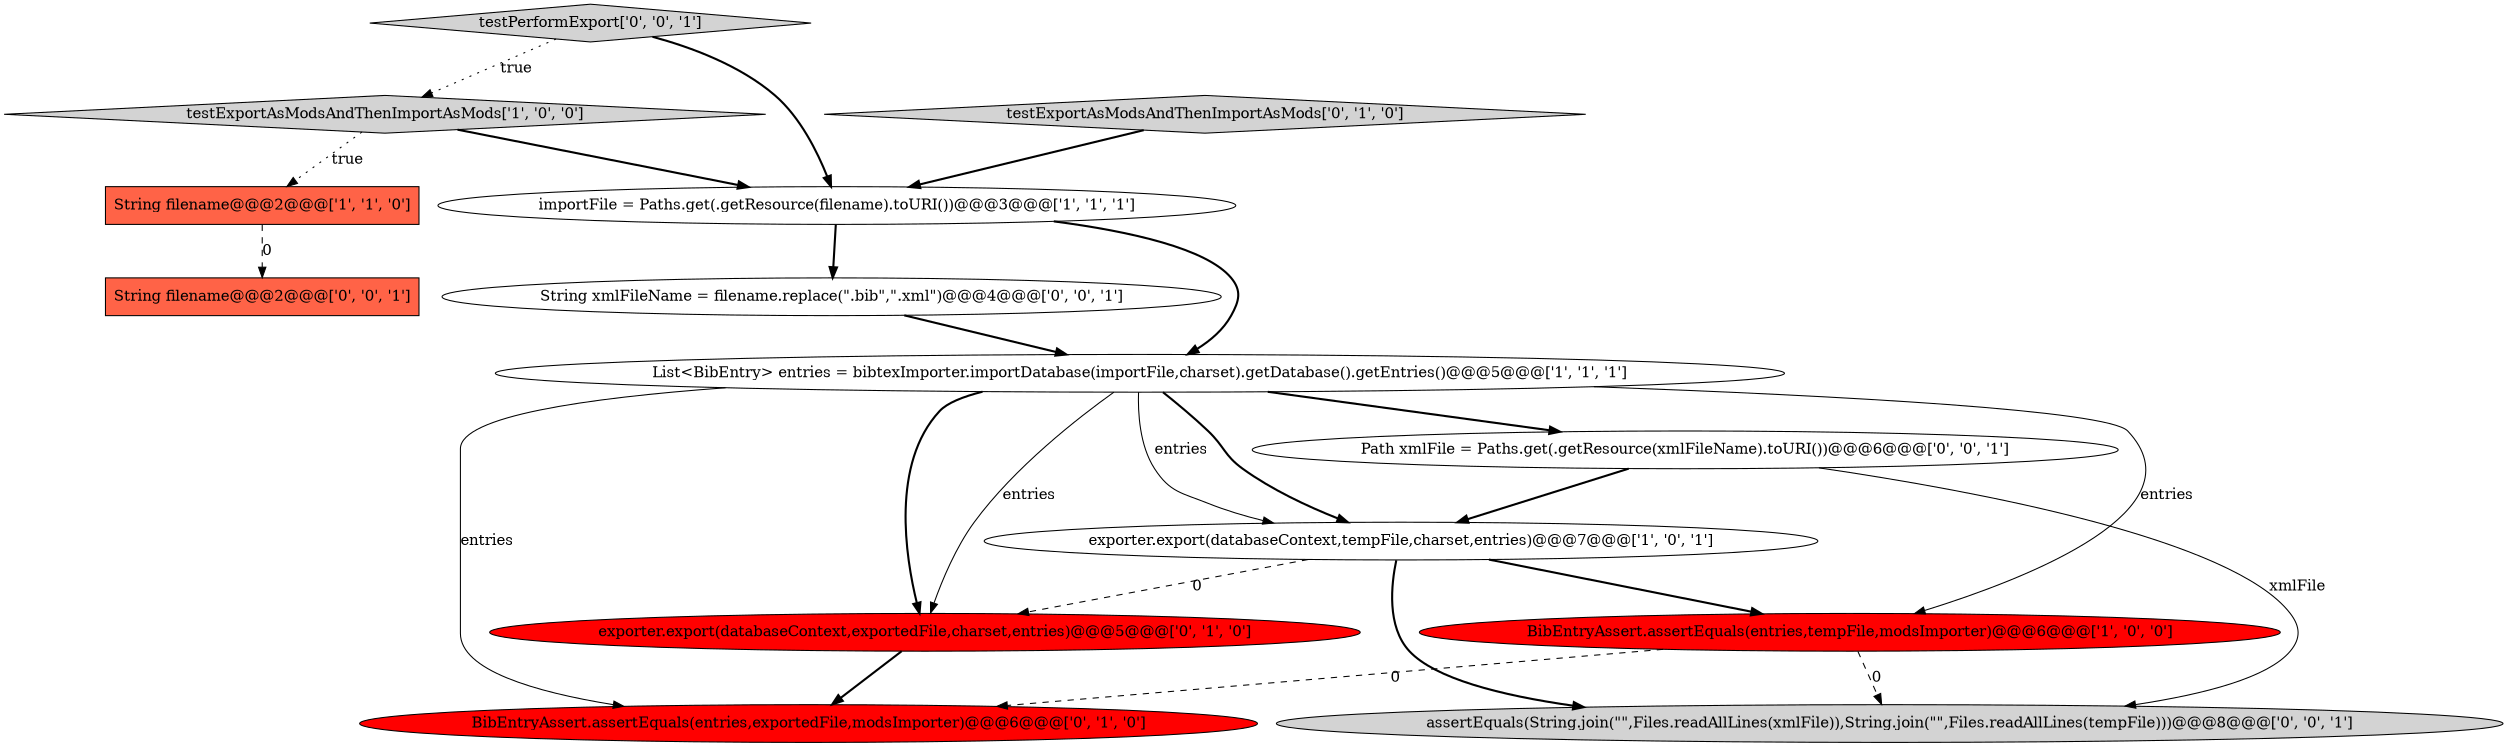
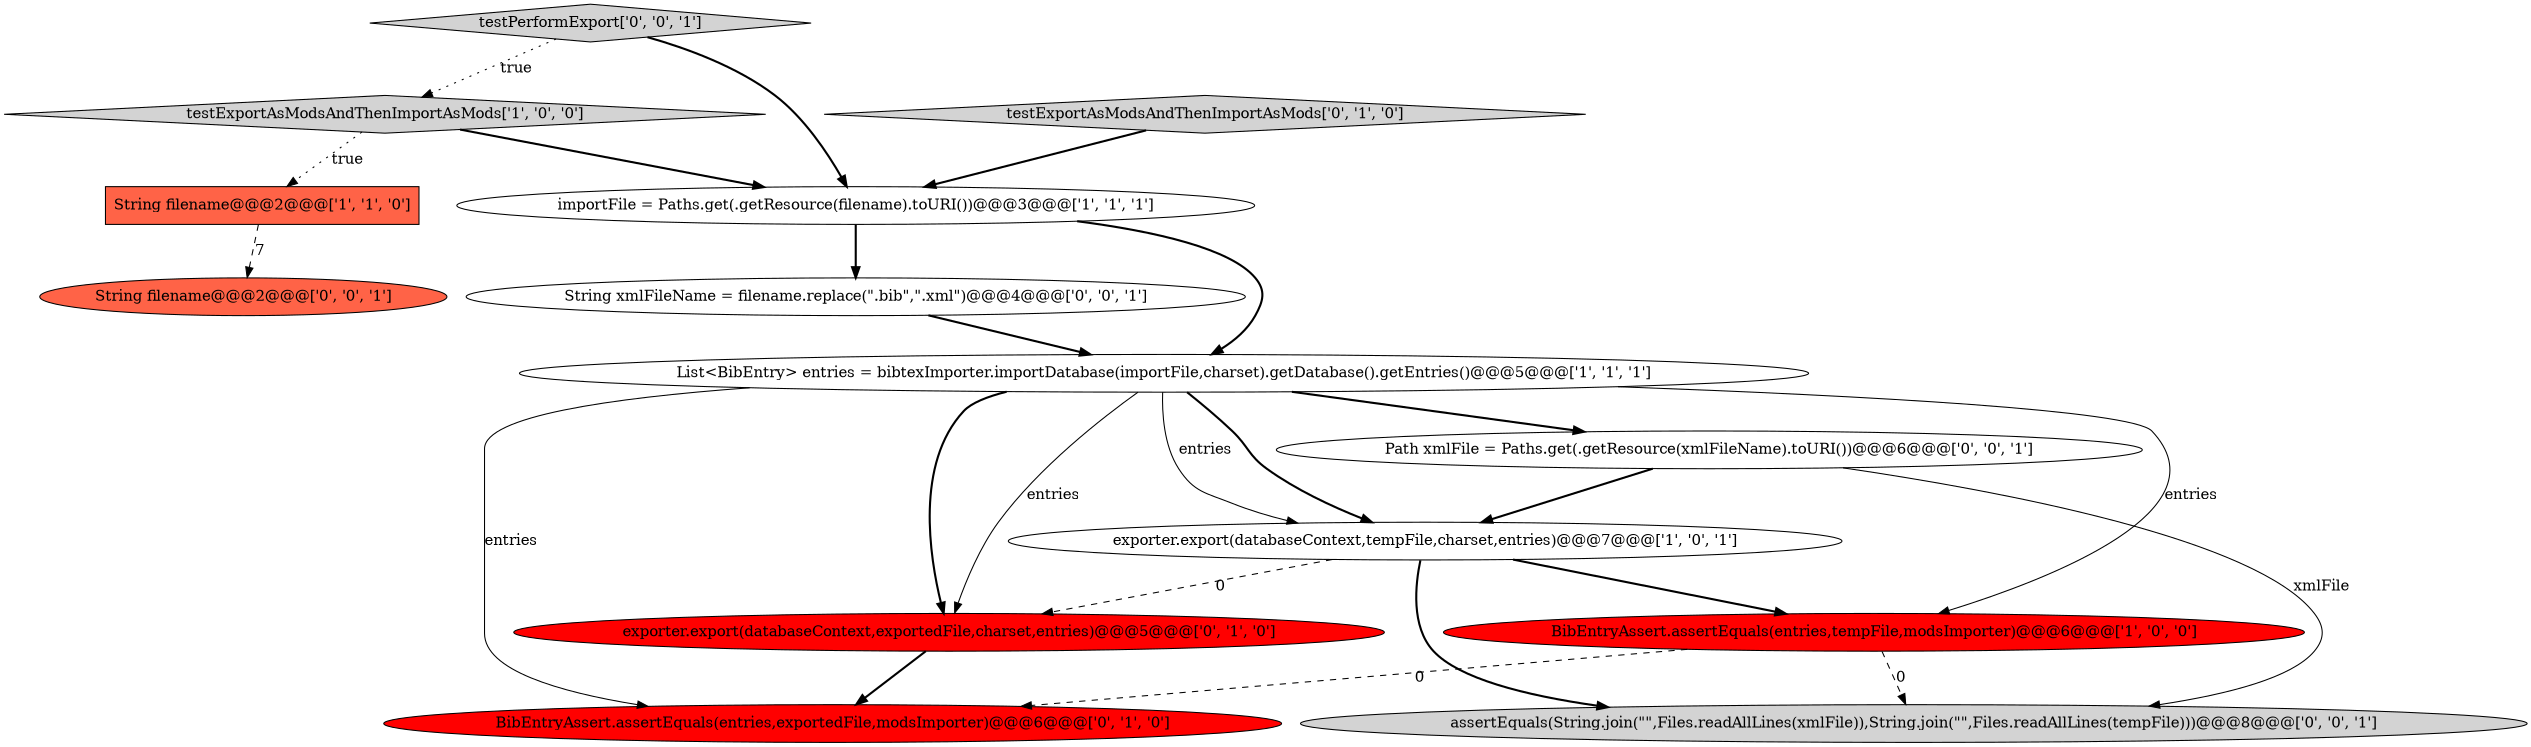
edge "String filename@@@2@@@['1', '1', '0']" -> "String filename@@@2@@@['0', '0', '1']": label "0" -> "7"
node "String filename@@@2@@@['0', '0', '1']": shape box -> ellipse
